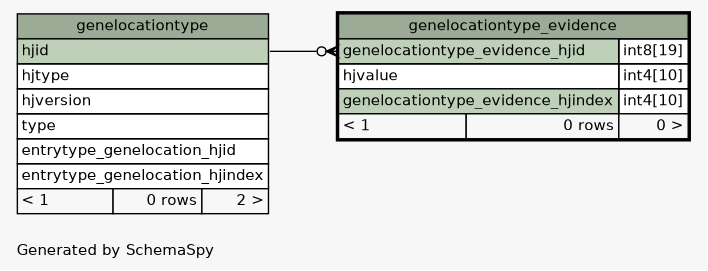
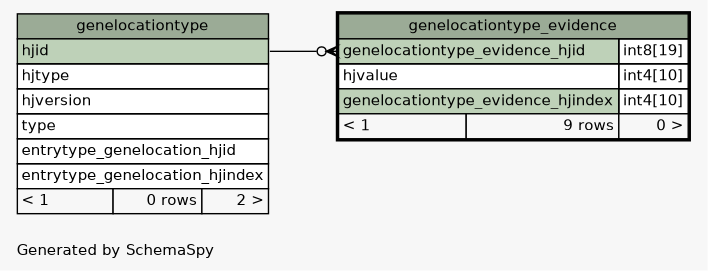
node "genelocationtype_evidence": text "0 rows" -> "9 rows"
